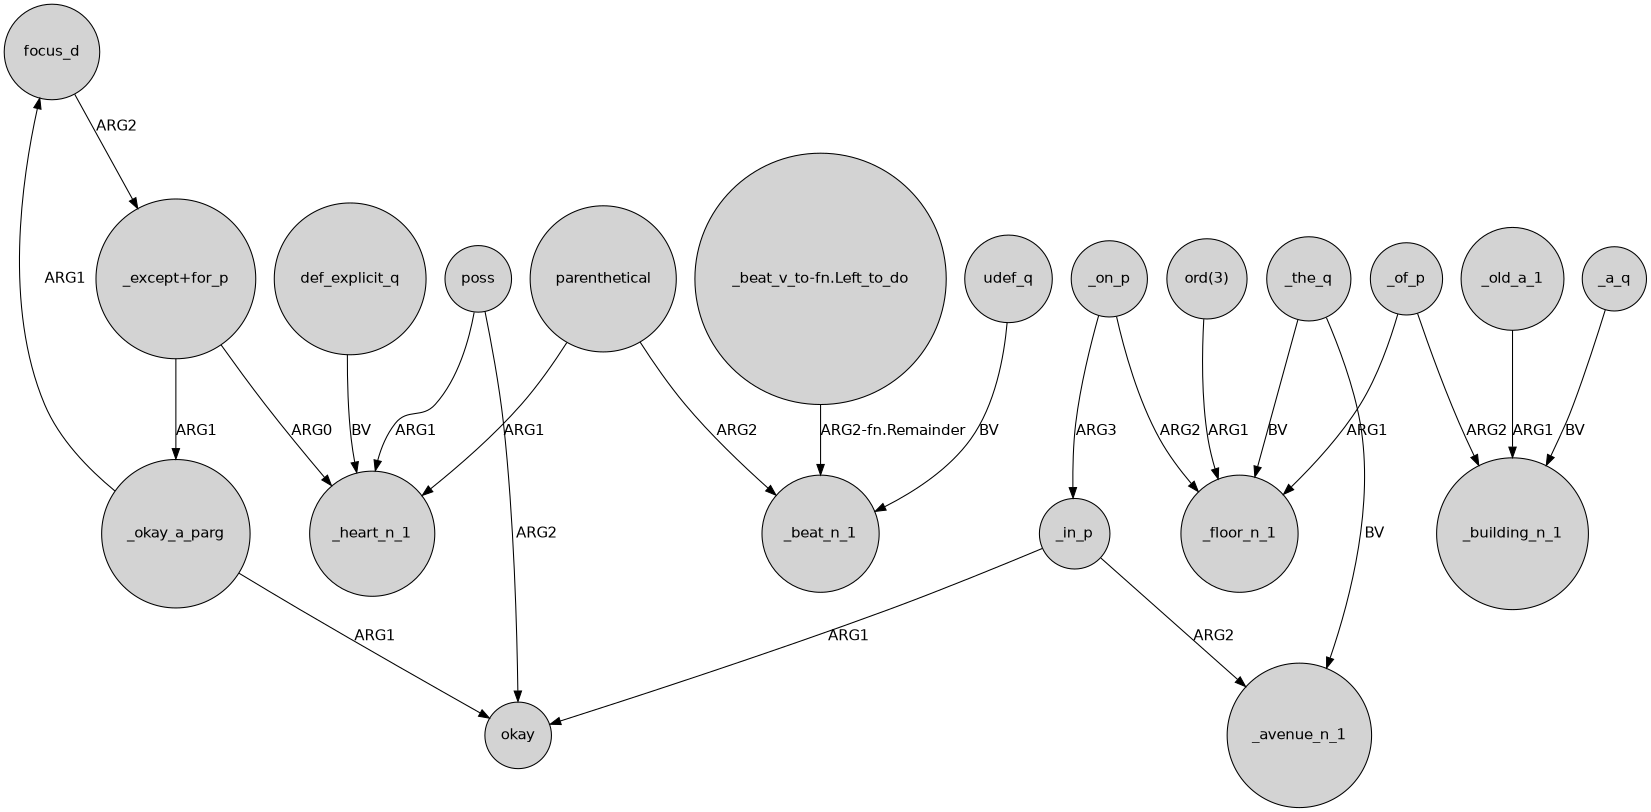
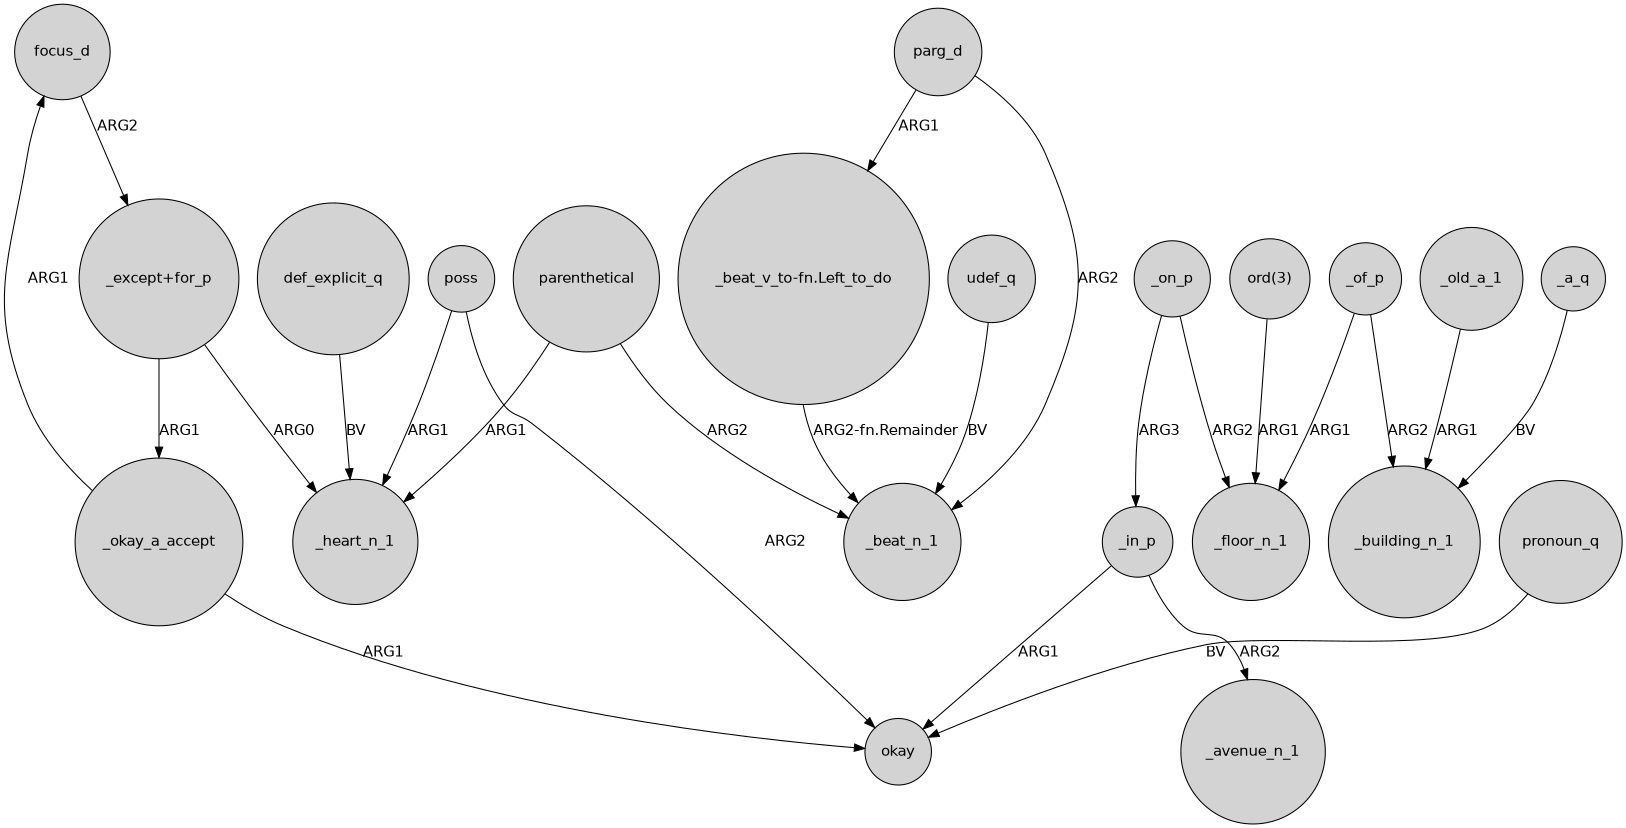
node "parg_d": added
node "_the_q": removed
node "_okay_a_parg": label "_okay_a_parg" -> "_okay_a_accept"
node "pronoun_q": added
